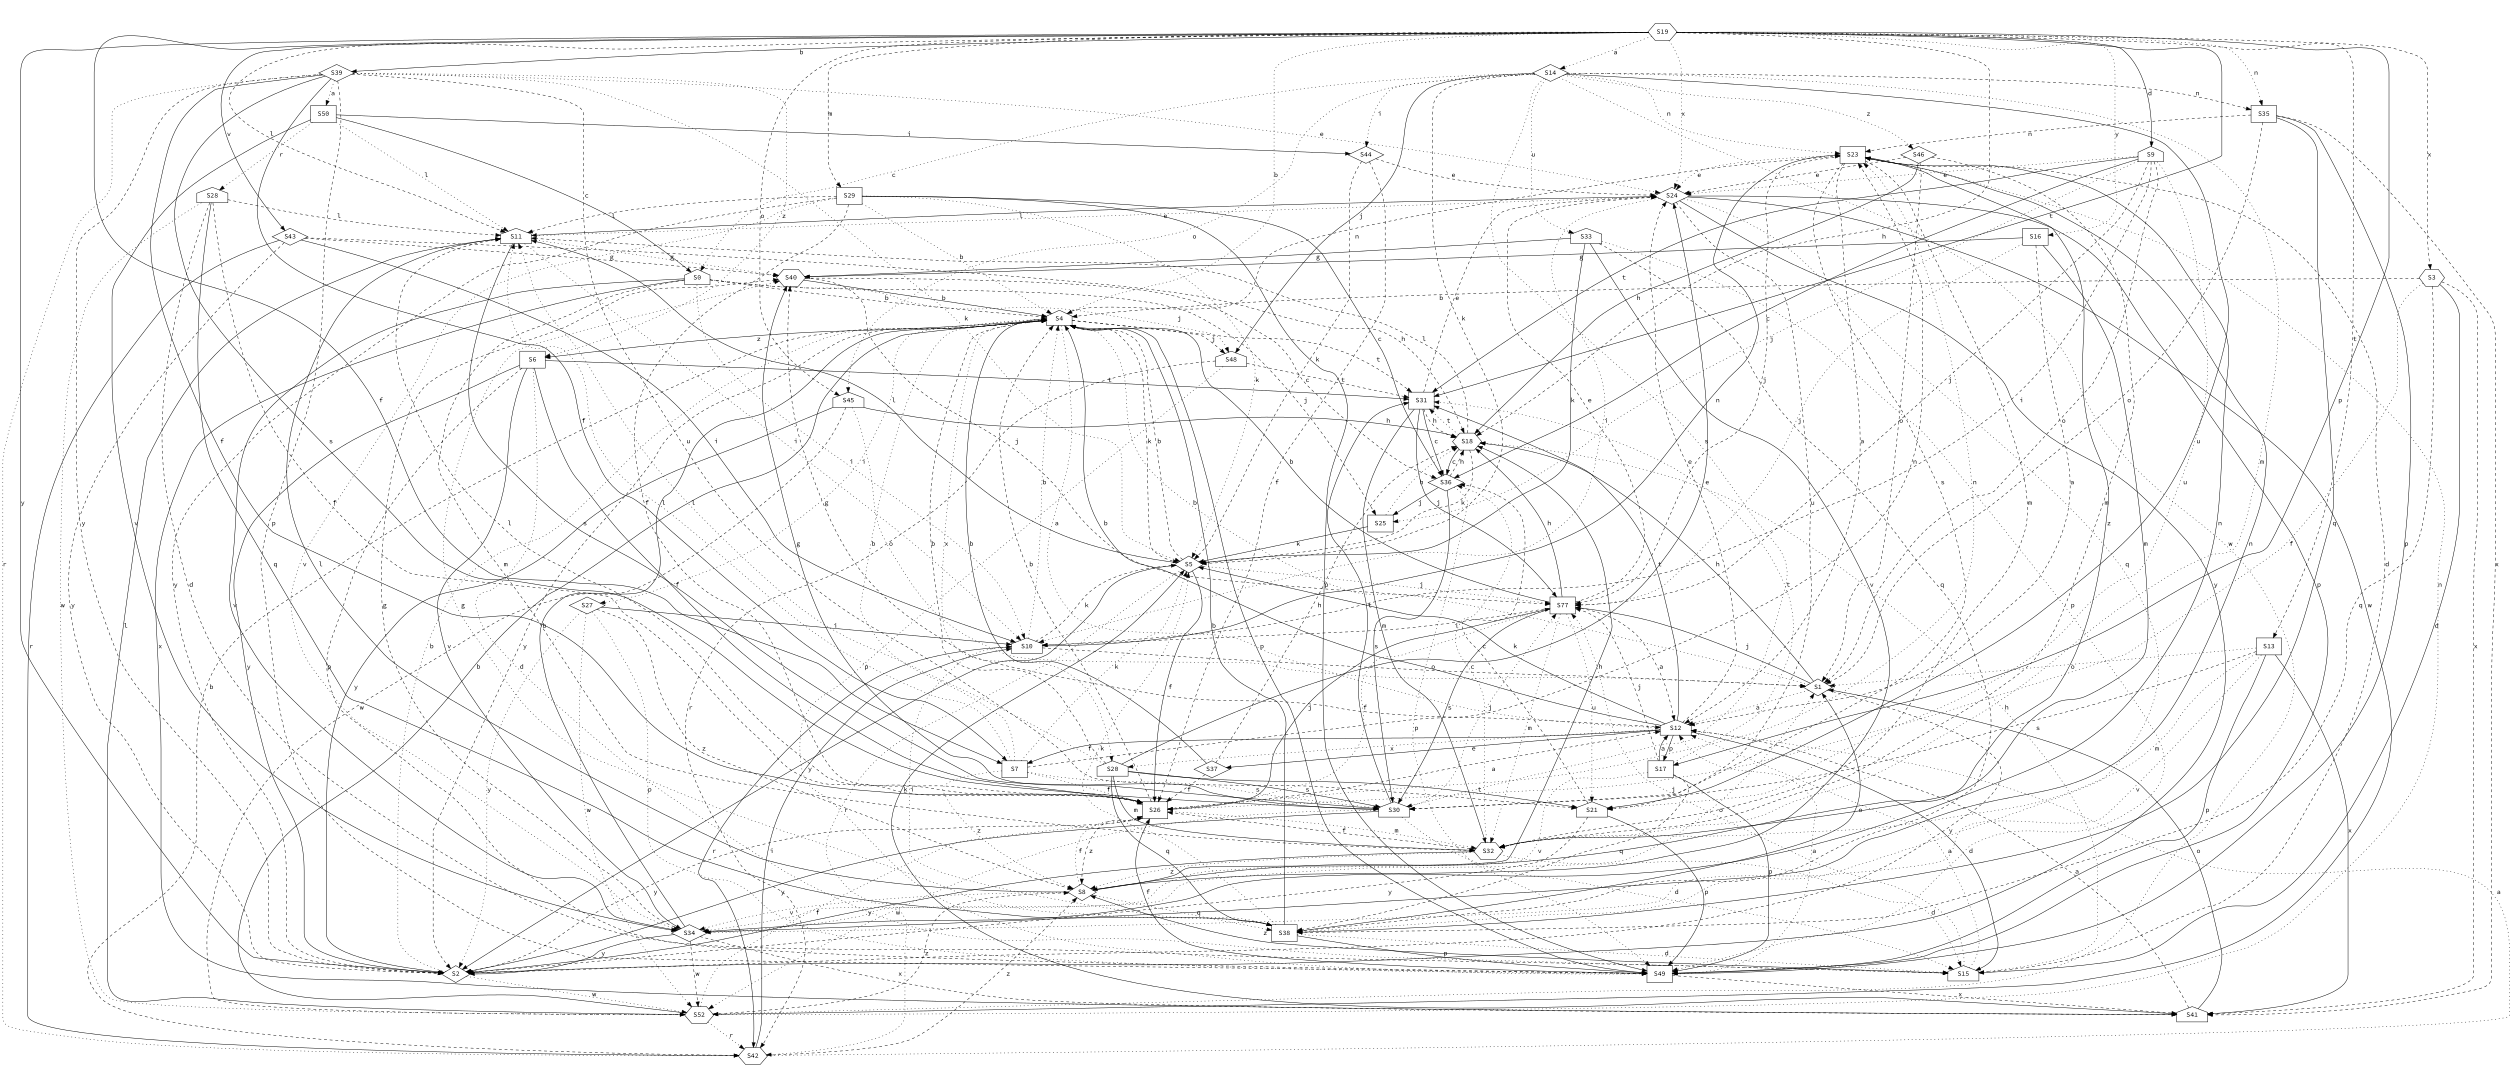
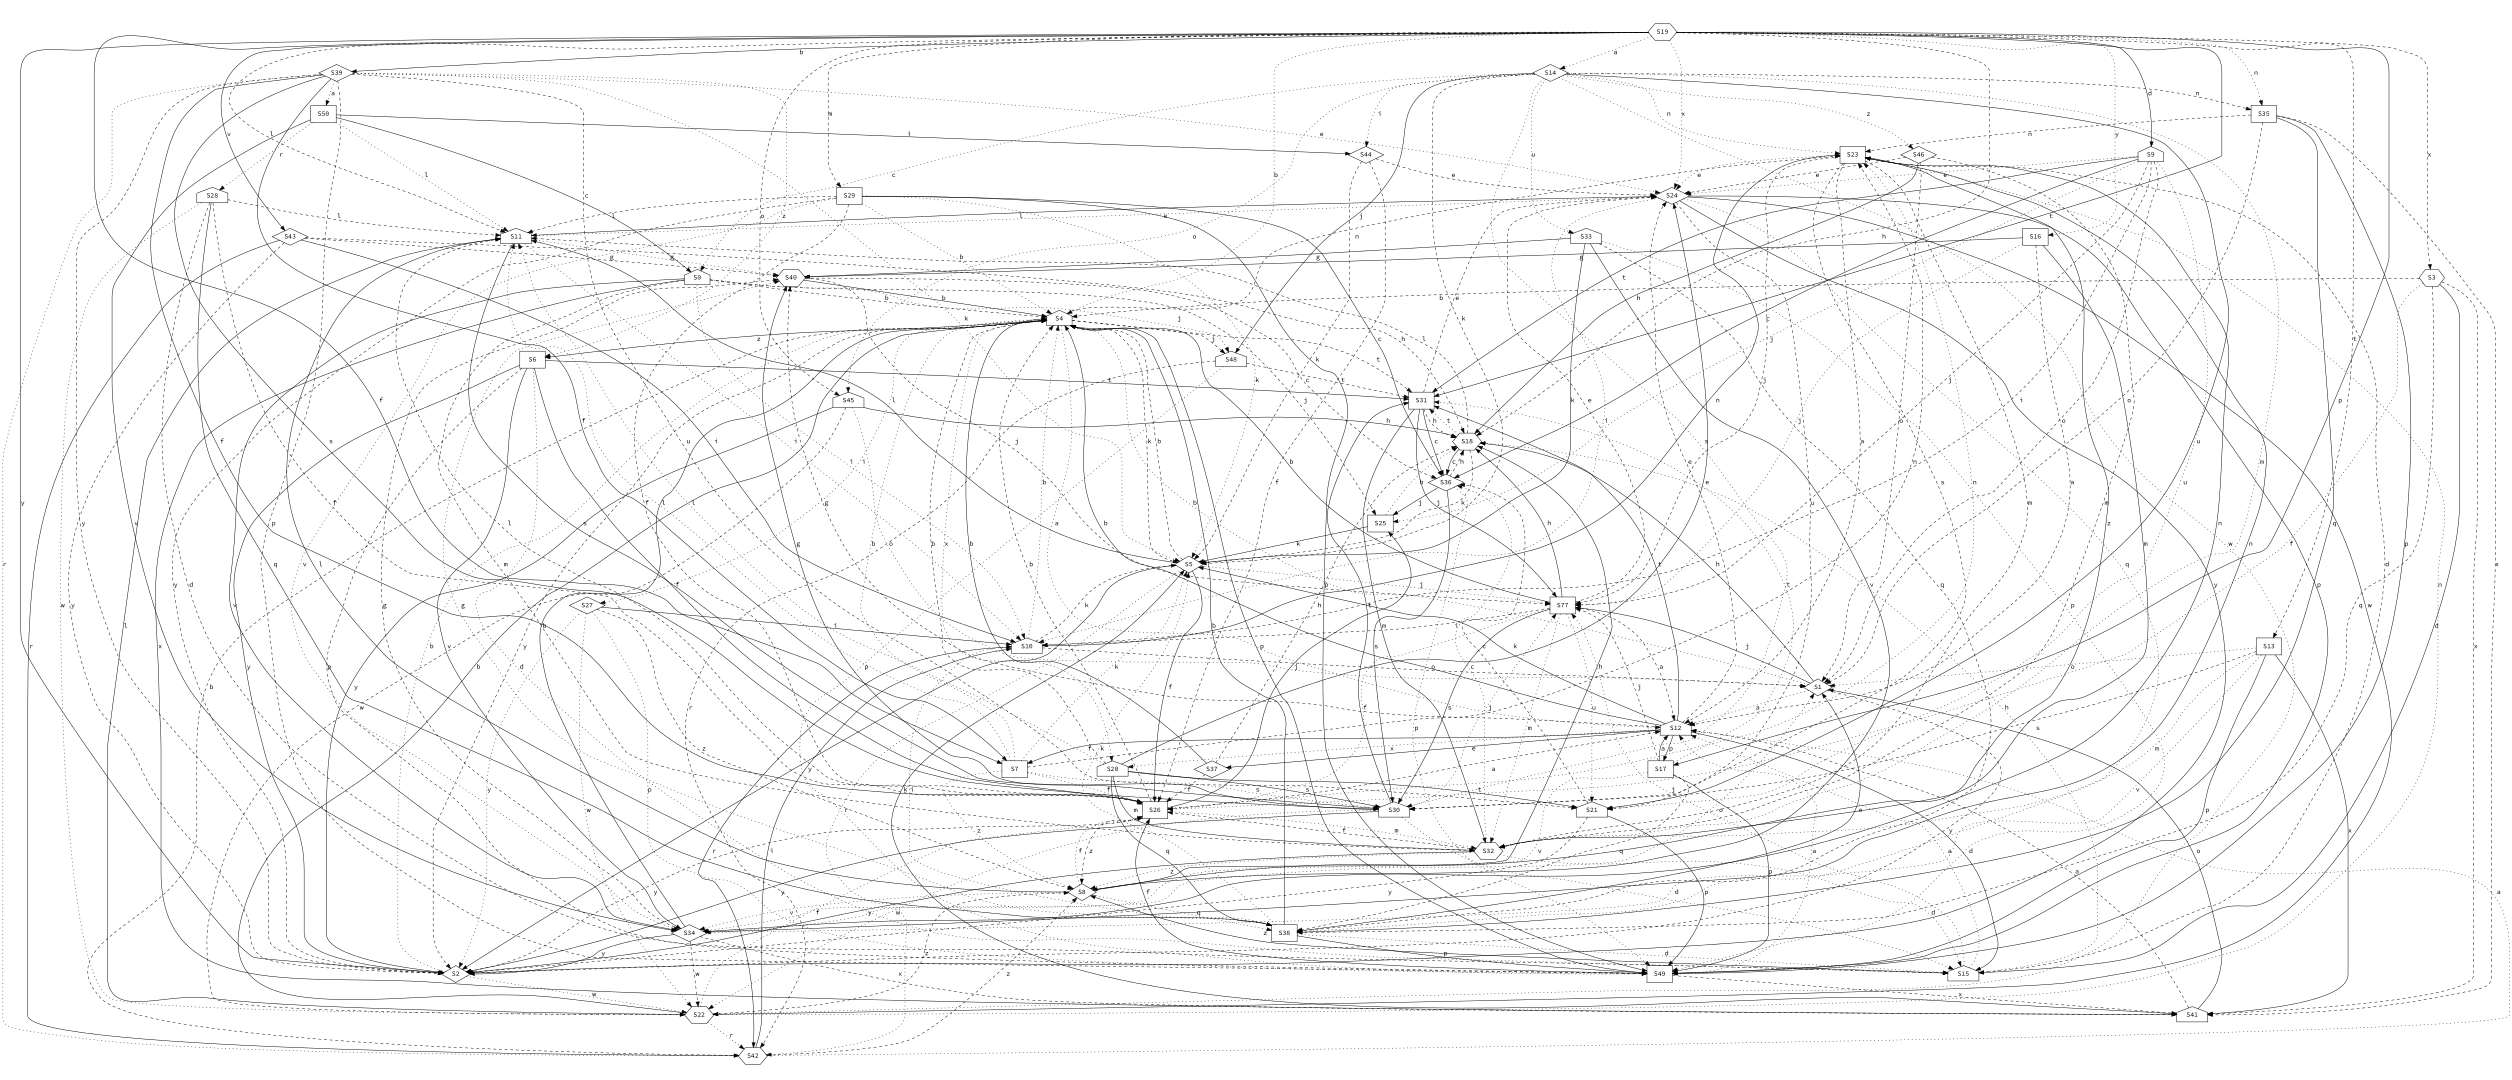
edge "S26" -> "S77": now "S26" -> "S25"
node "S52": label "S52" -> "S22"
